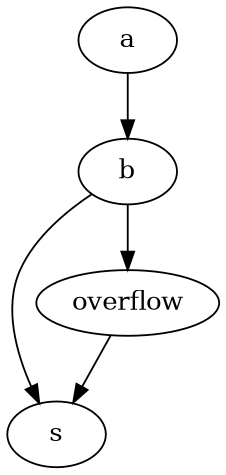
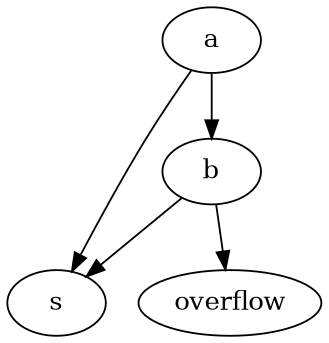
edge "overflow" -> "s": now "a" -> "s"
